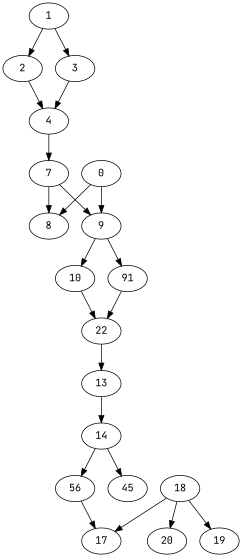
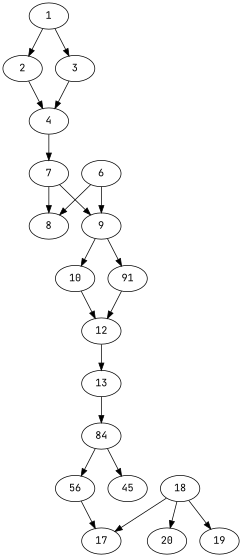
node "0": label "0" -> "6"
node "22": label "22" -> "12"
node "14": label "14" -> "84"
